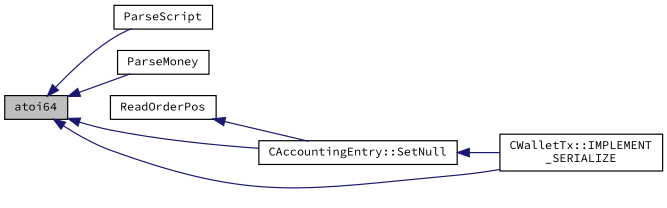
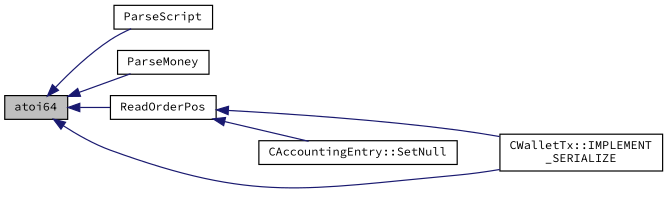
edge "CAccountingEntry::SetNull" -> "atoi64": now "ReadOrderPos" -> "atoi64"
edge "CWalletTx::IMPLEMENT _SERIALIZE" -> "CAccountingEntry::SetNull": now "CWalletTx::IMPLEMENT _SERIALIZE" -> "ReadOrderPos"
